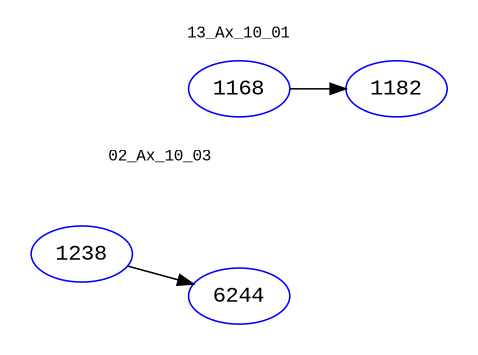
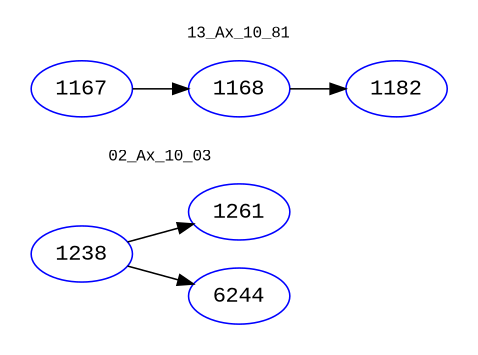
cluster "13_Ax_10_01": label "13_Ax_10_01" -> "13_Ax_10_81"
node "1167": added
node "1261": added
